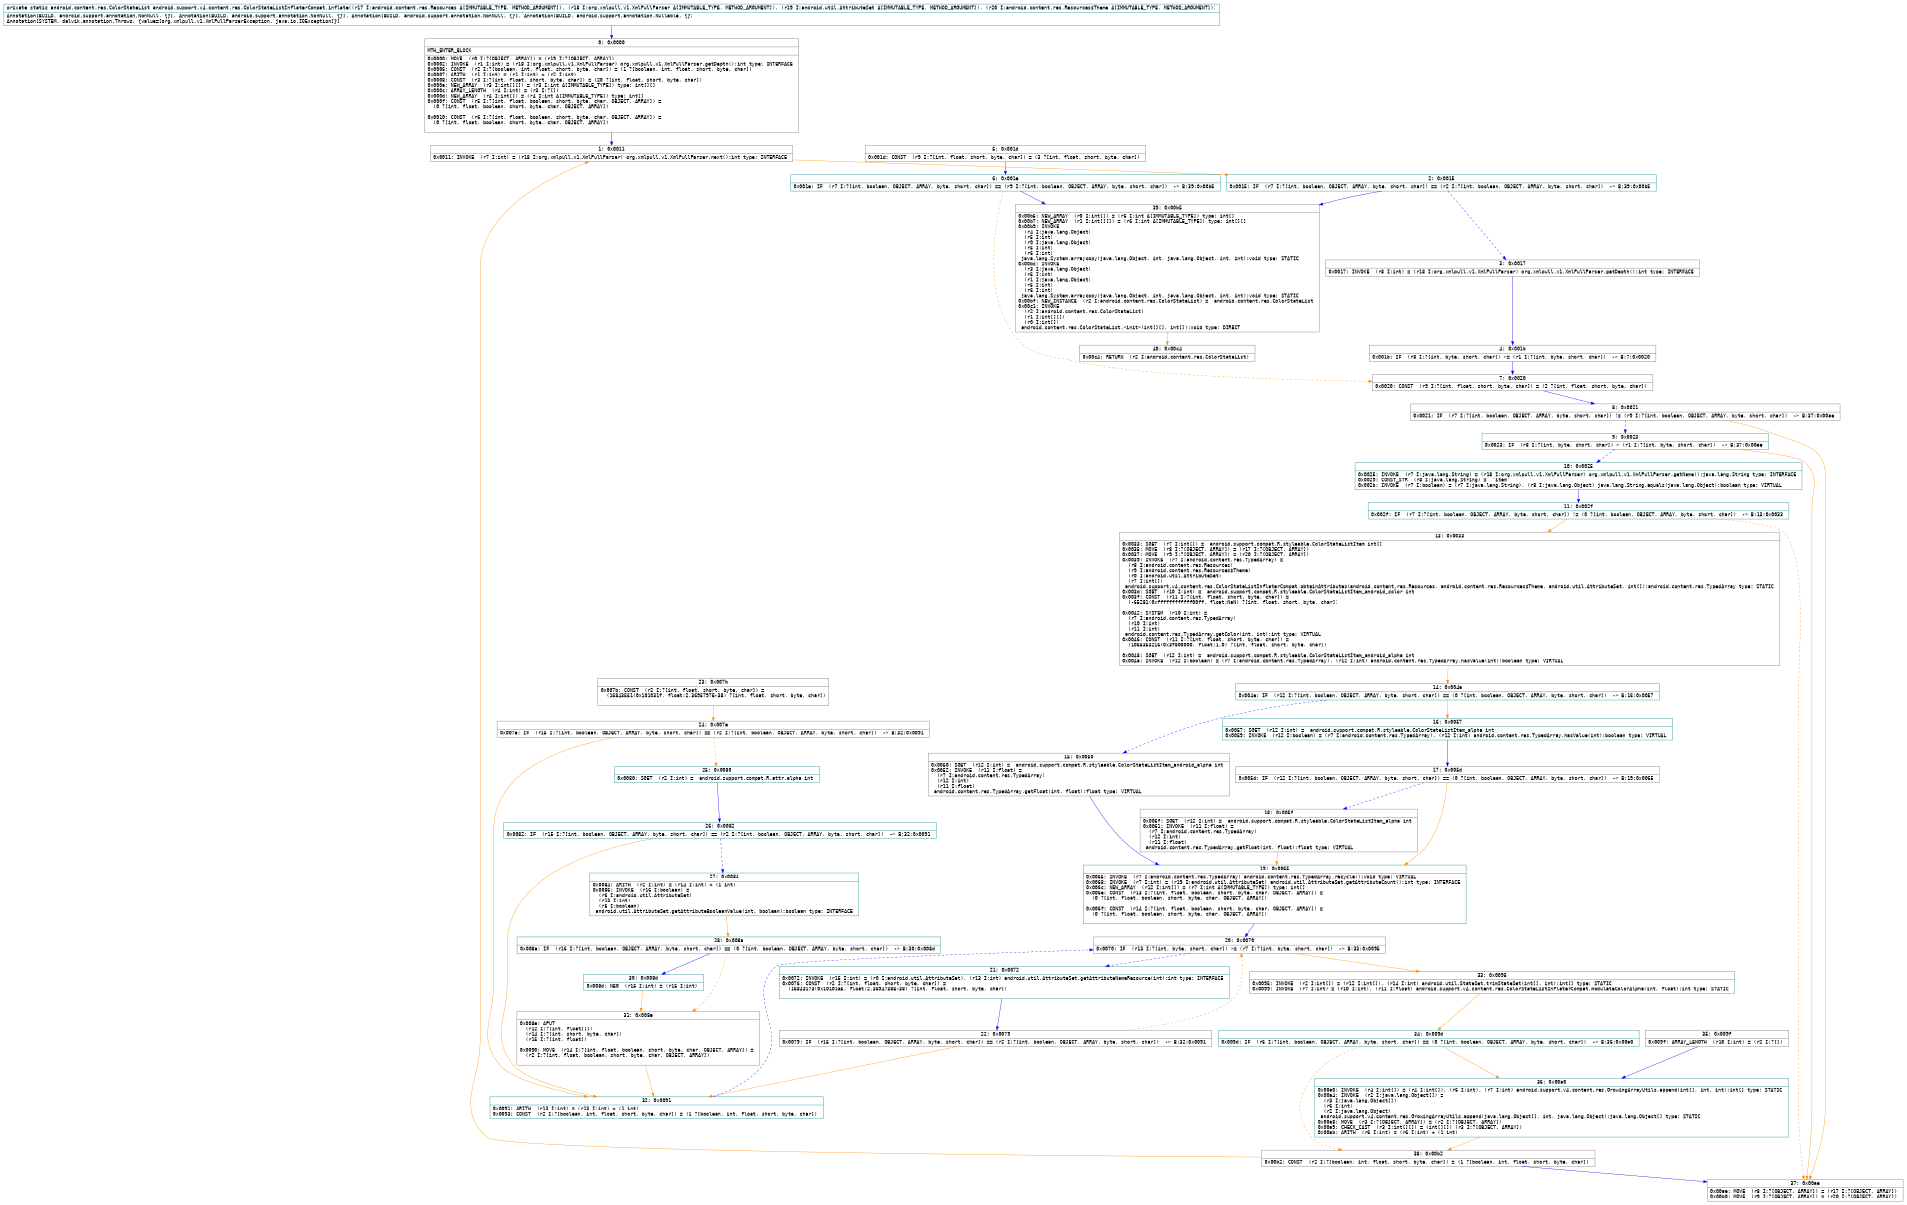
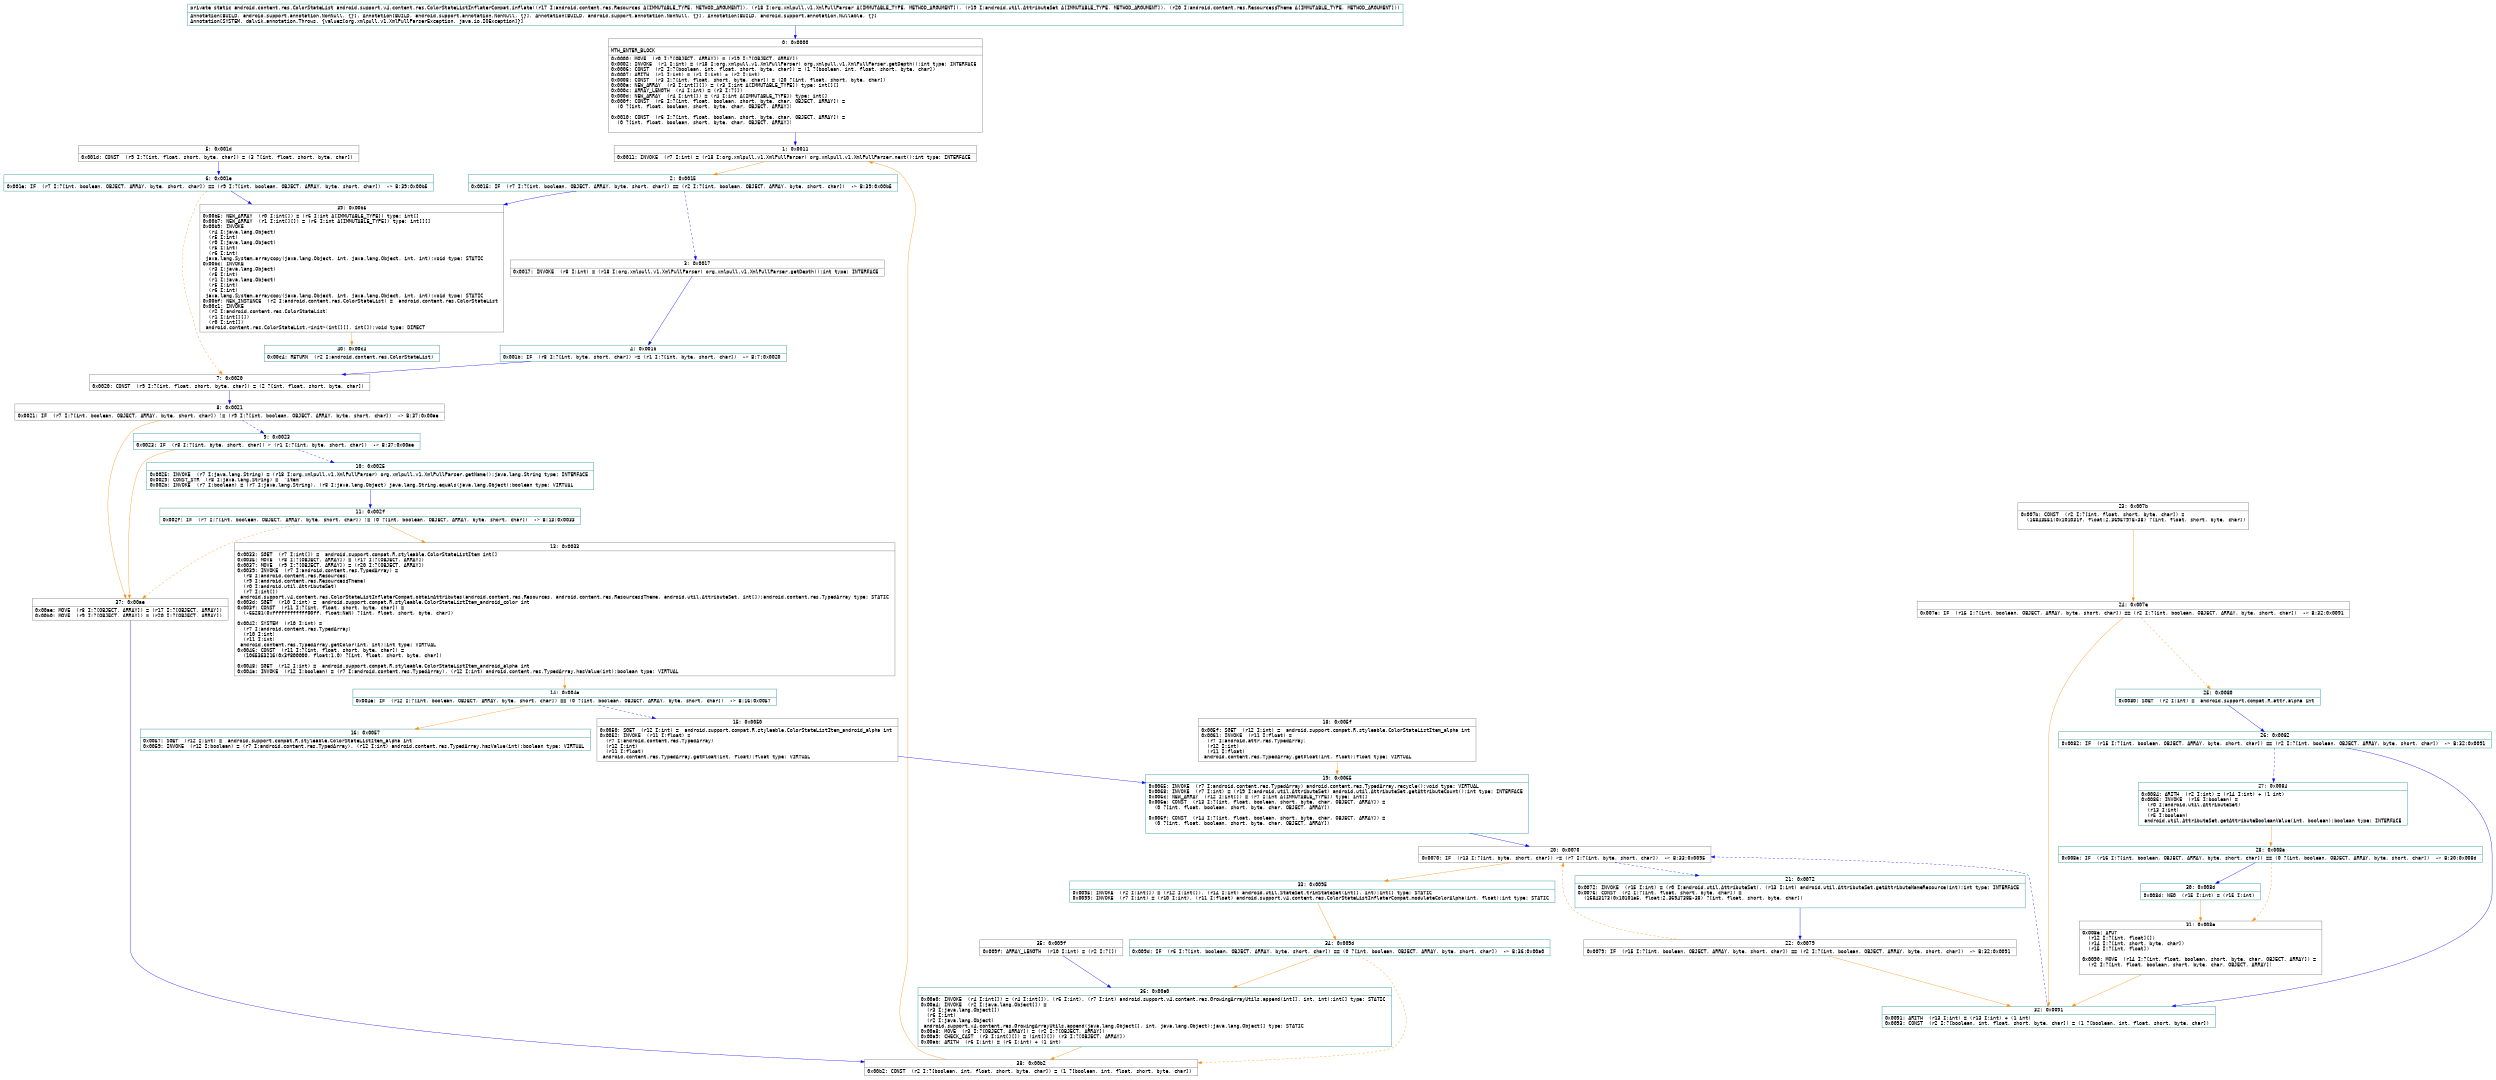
node "17: 0x005d": removed
node "18: 0x005f": text "(r7 I:android.content.res.TypedArray)" -> "(r7 I:android.attr.res.TypedArray)"
node "27: 0x0084": text "(r6 I:android.util.AttributeSet)" -> "(r0 I:android.util.AttributeSet)"
edge "26: 0x0082" -> "32: 0x0091": color darkorange -> blue
edge "38: 0x00b2" -> "37: 0x00ae": reversed
